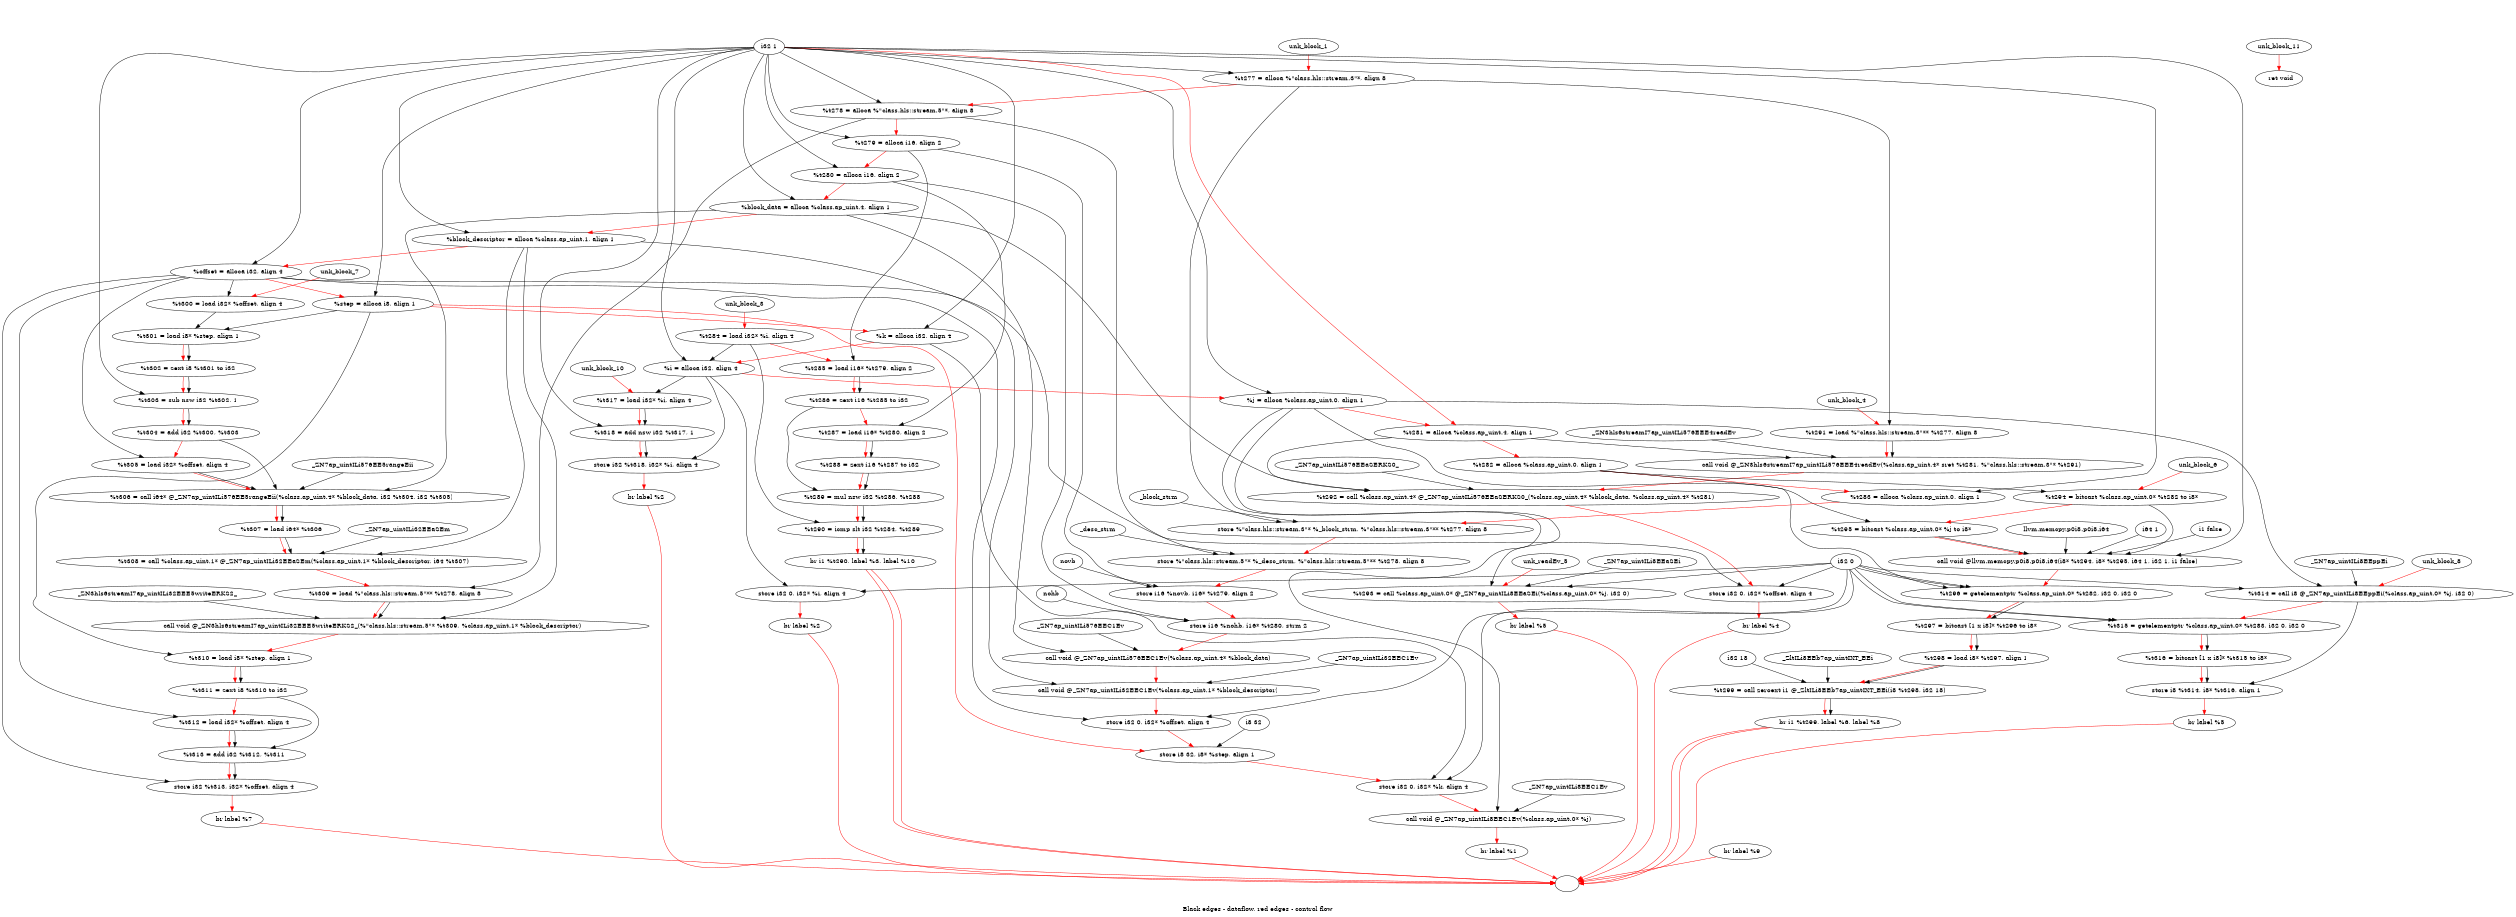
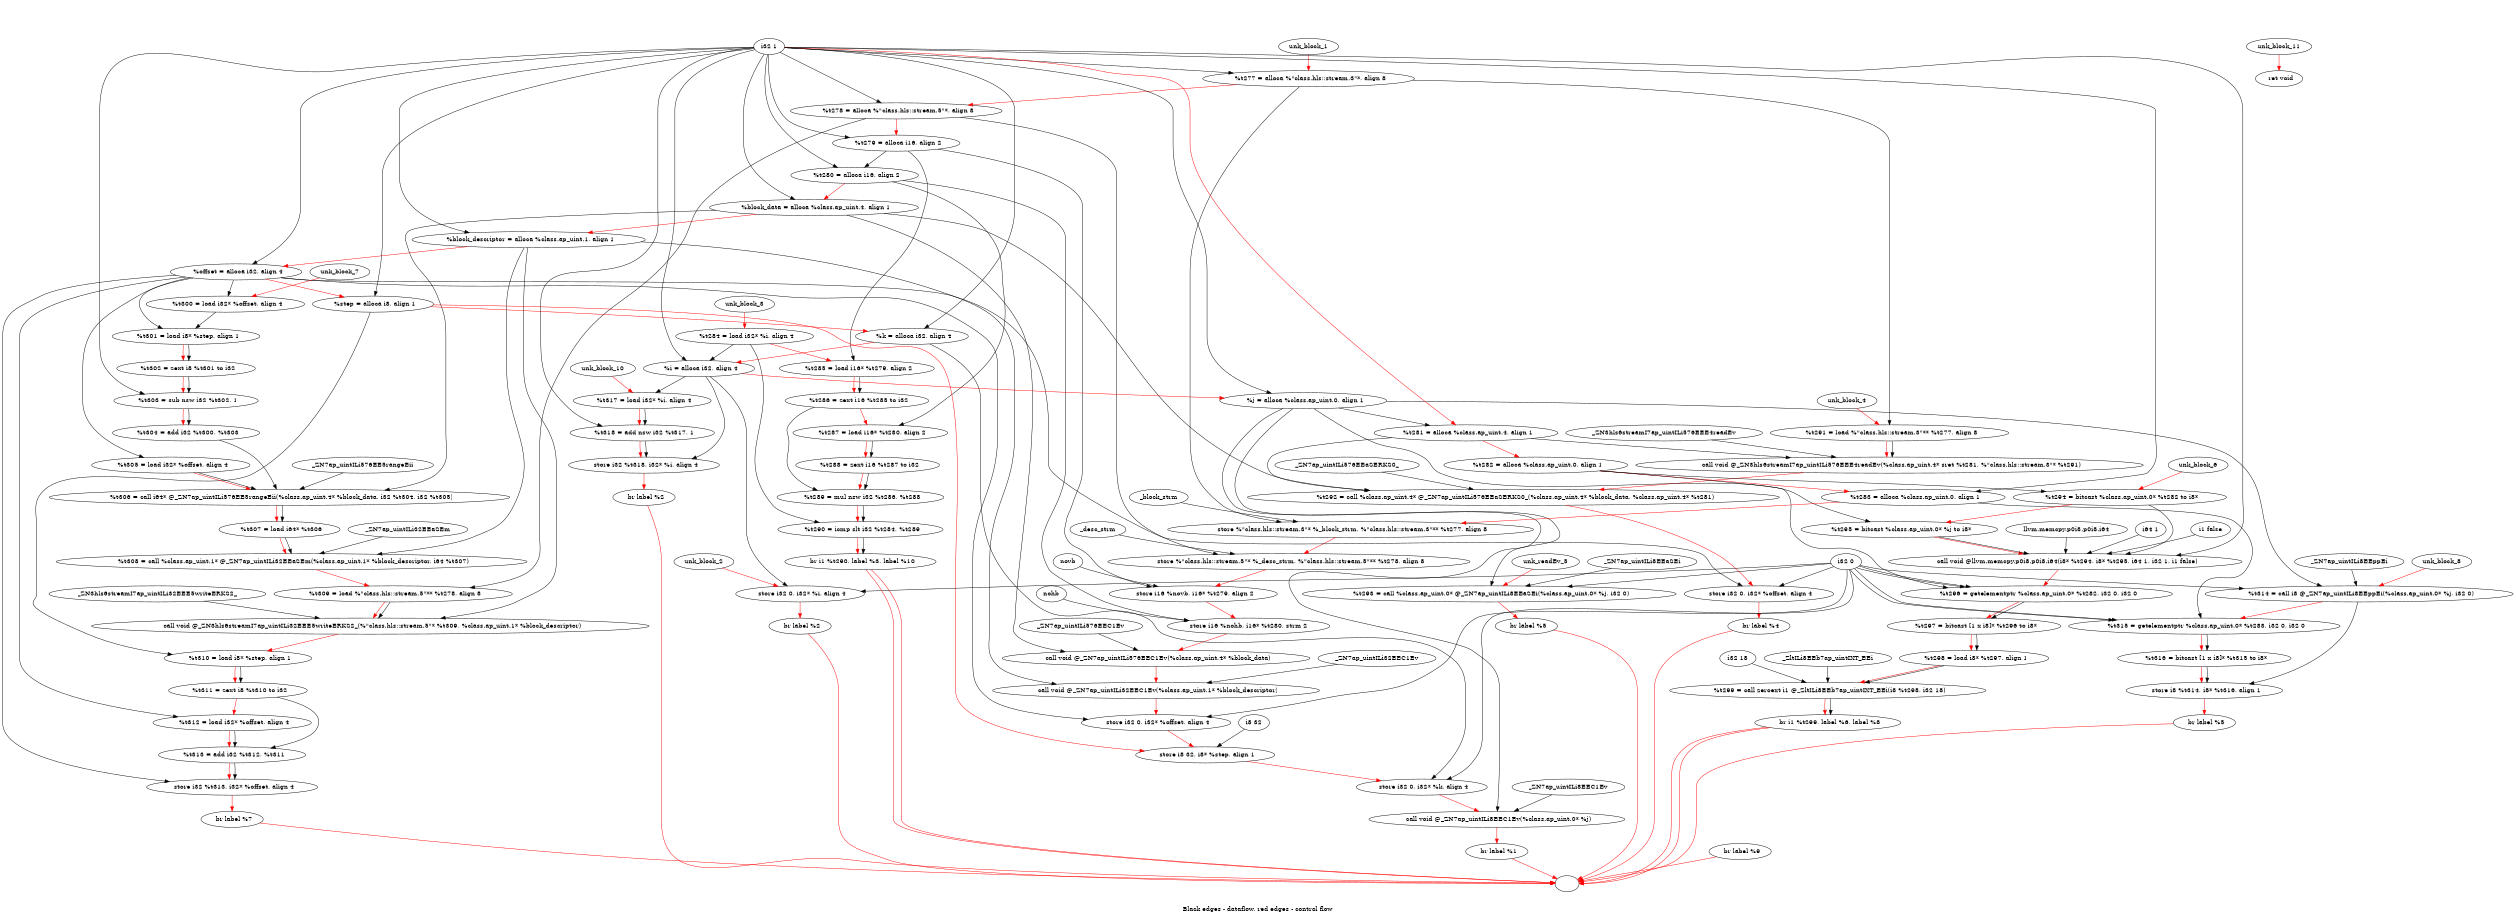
edge "%t279 = alloca i16, align 2" -> "%t280 = alloca i16, align 2": color red -> black
edge "%step = alloca i8, align 1" -> "%t301 = load i8* %step, align 1": now "%offset = alloca i32, align 4" -> "%t301 = load i8* %step, align 1"
edge "%j = alloca %class.ap_uint.0, align 1" -> "%t281 = alloca %class.ap_uint.4, align 1": color red -> black
edge "%t304 = add i32 %t300, %t303" -> "%t305 = load i32* %offset, align 4": removed
edge "%t283 = alloca %class.ap_uint.0, align 1" -> "%t315 = getelementptr %class.ap_uint.0* %t283, i32 0, i32 0": added
node "unk_block_2": added
